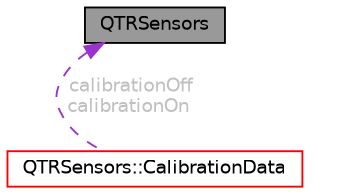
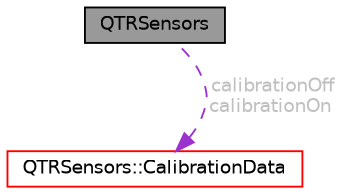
edge "QTRSensors::CalibrationData" -> "QTRSensors": reversed
